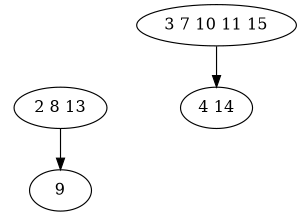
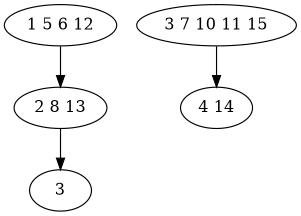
node "1 5 6 12": added
node "9": label "9" -> "3"
